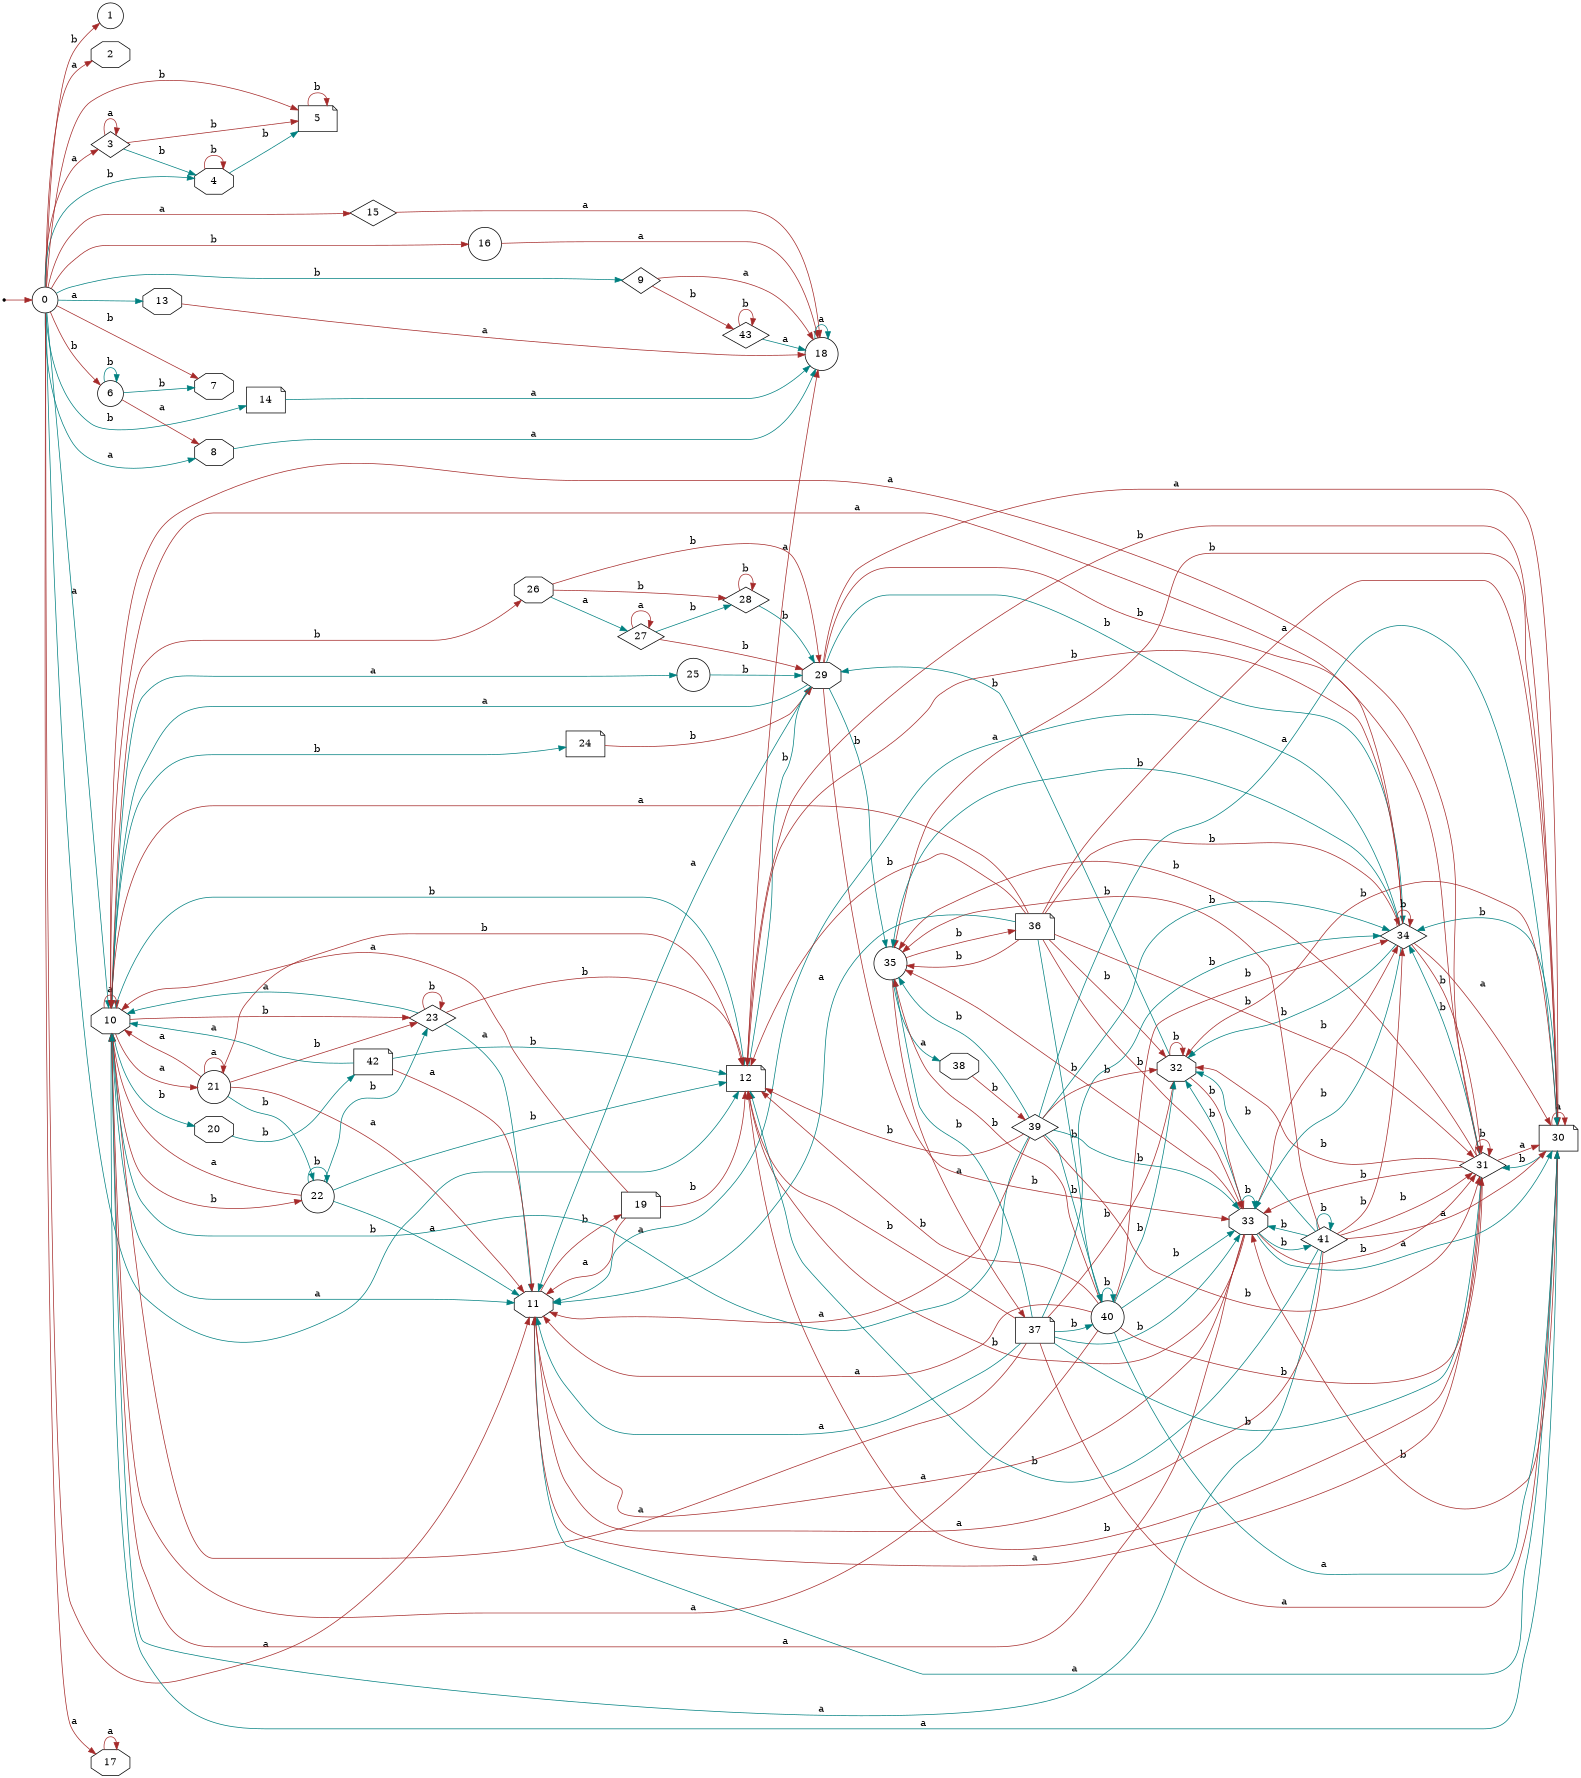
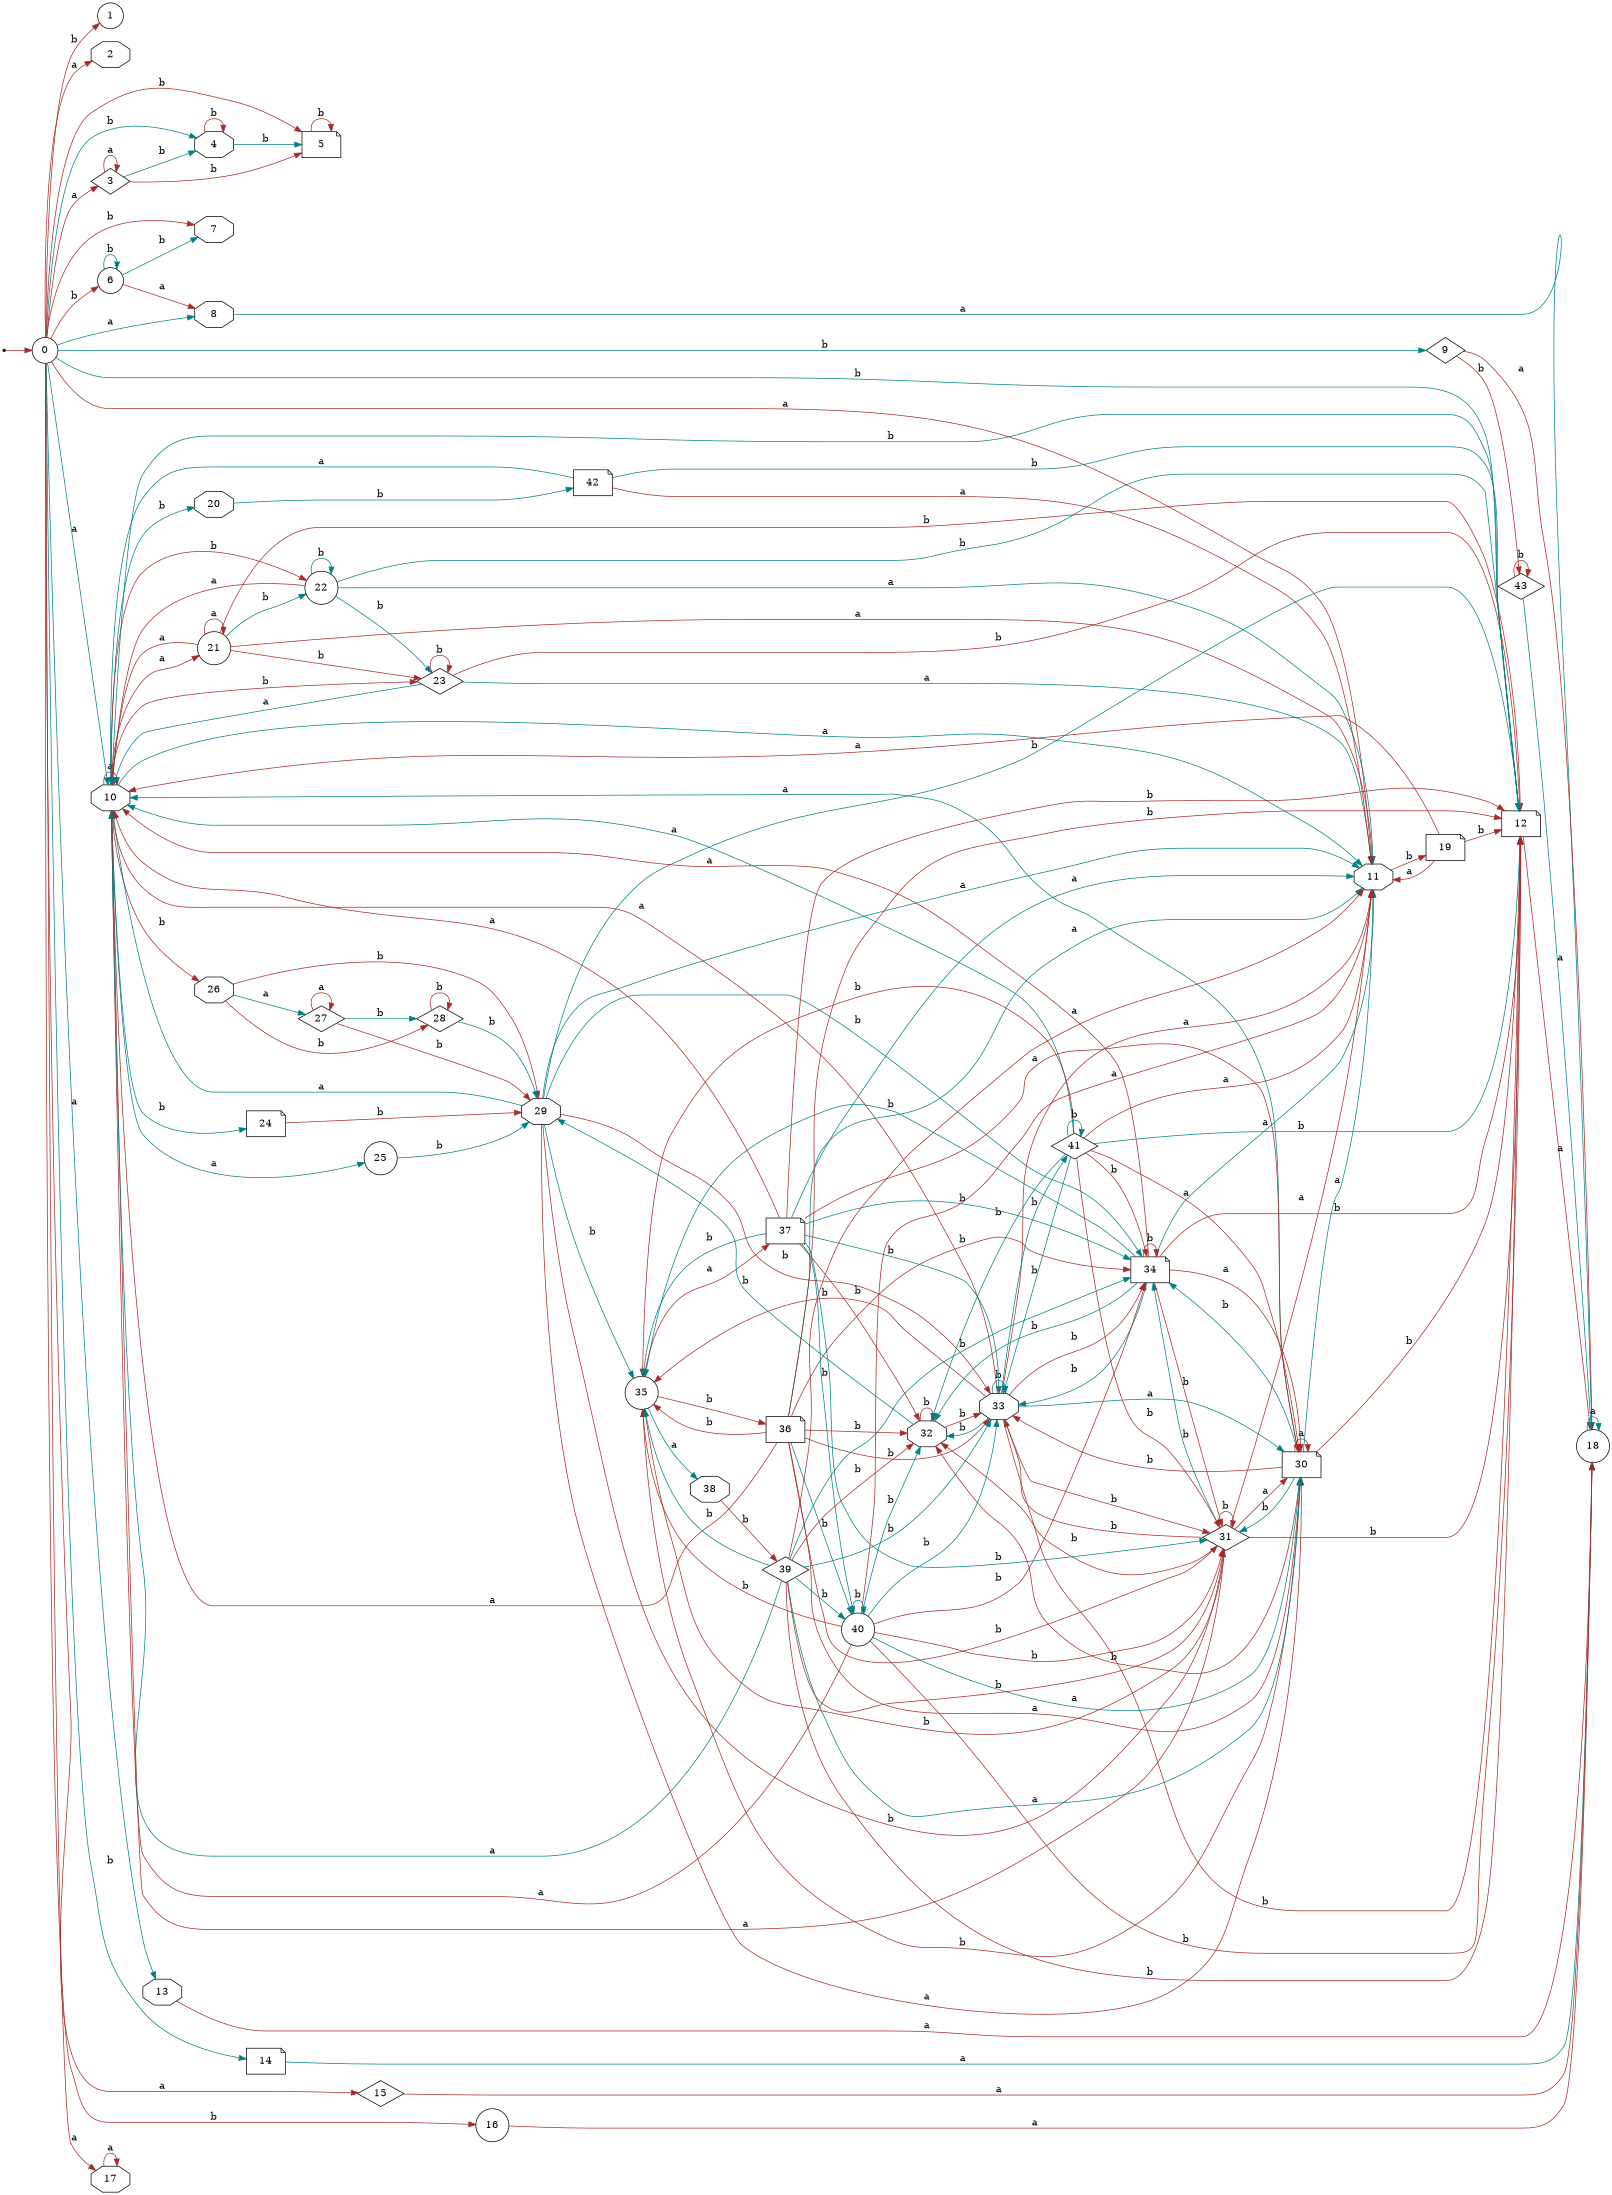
edge "12" -> "29": reversed
node "34": shape diamond -> note
